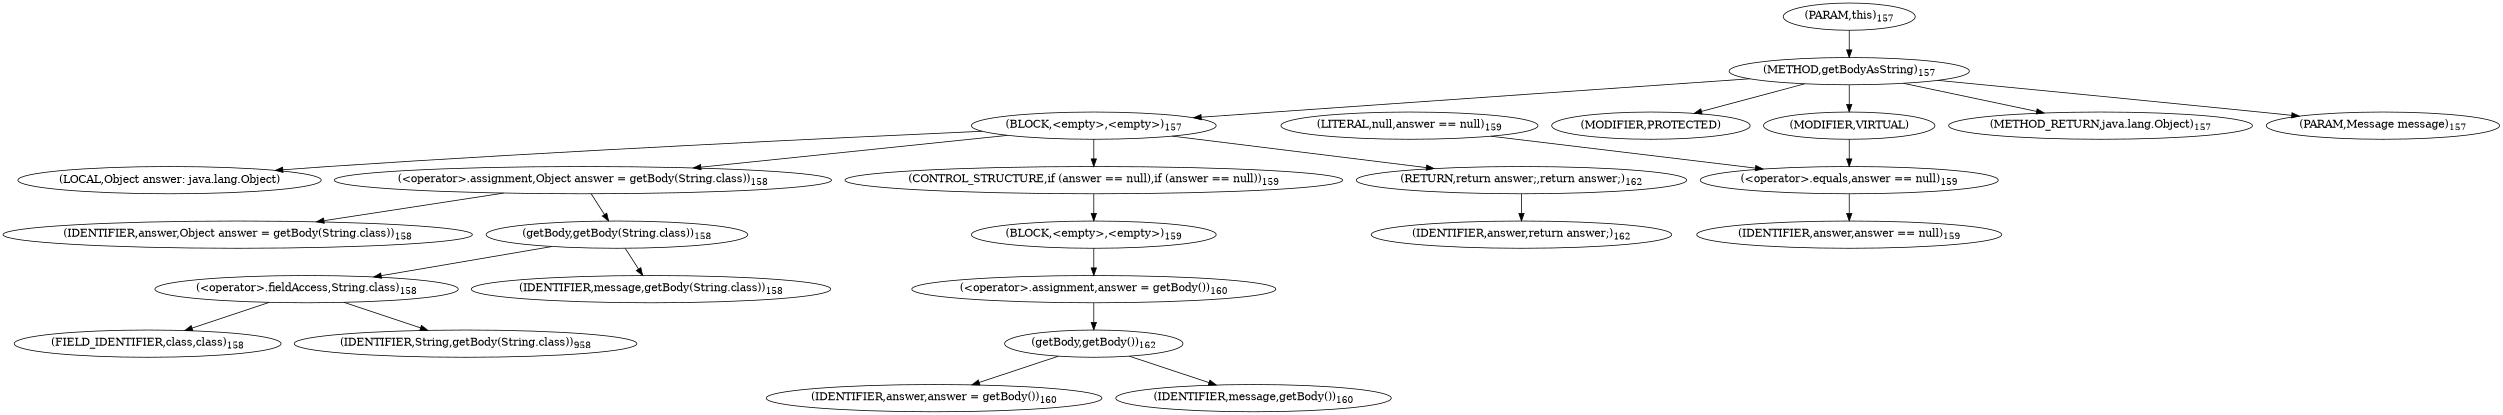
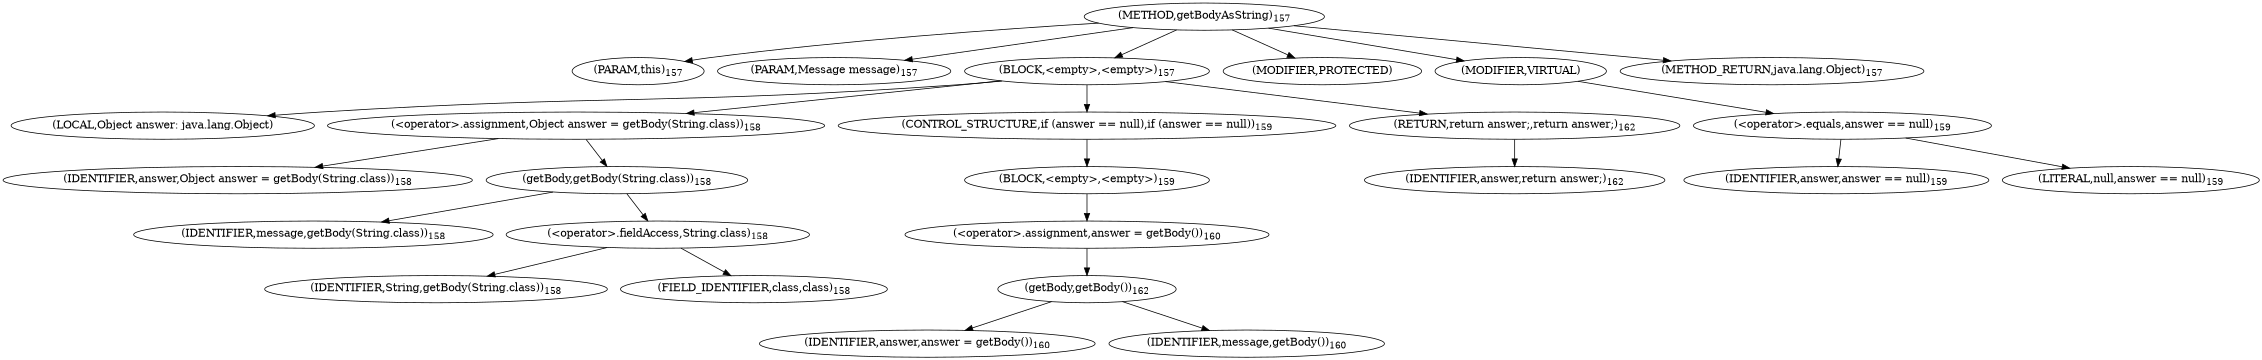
edge "(PARAM,this)" -> "(METHOD,getBodyAsString)": reversed
edge "(LITERAL,null,answer == null)" -> "(<operator>.equals,answer == null)": reversed
node "(IDENTIFIER,String,getBody(String.class))": text "958" -> "158"
